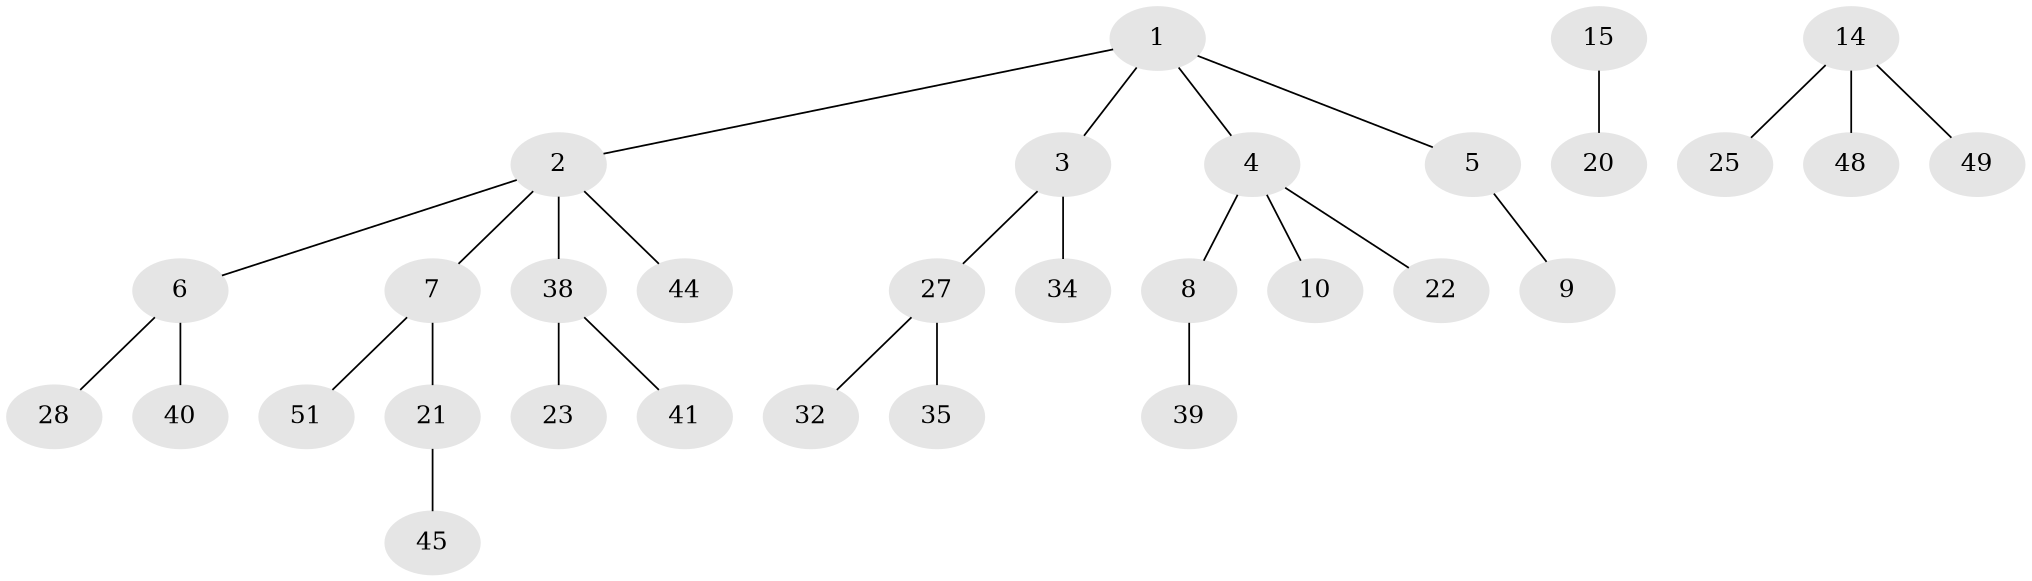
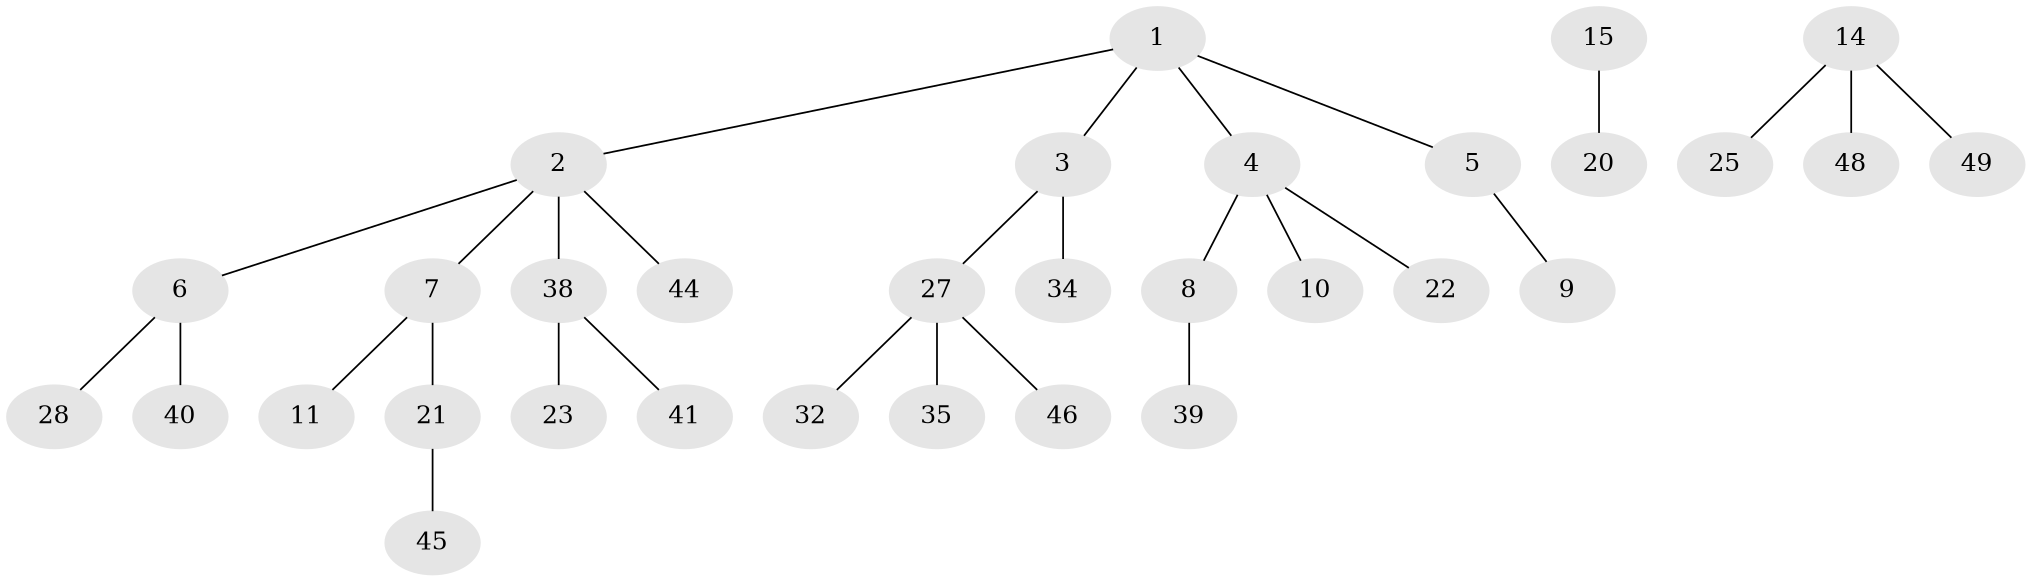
node "51": label "51" -> "11"
node "46": added
